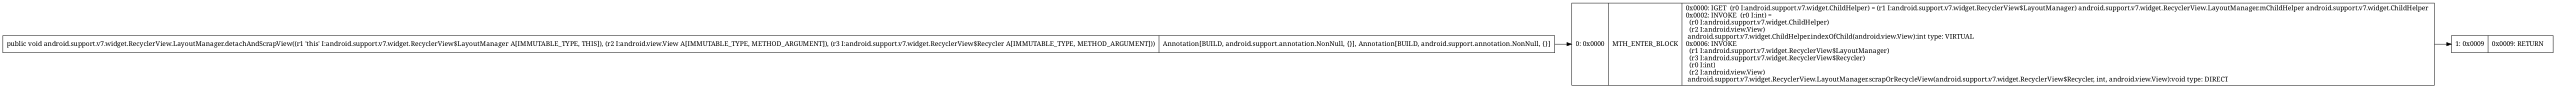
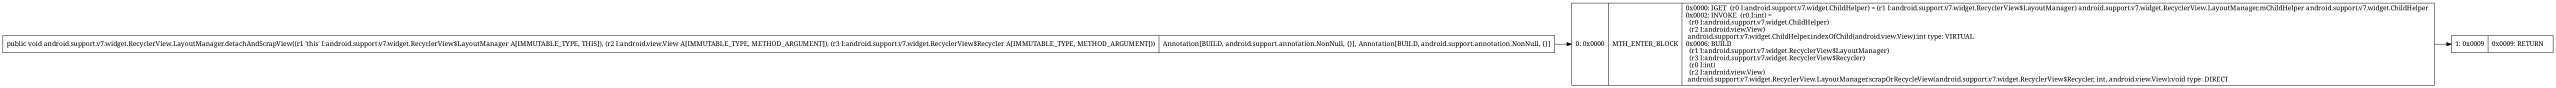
node "0: 0x0000": text "0x0006: INVOKE" -> "0x0006: BUILD"
